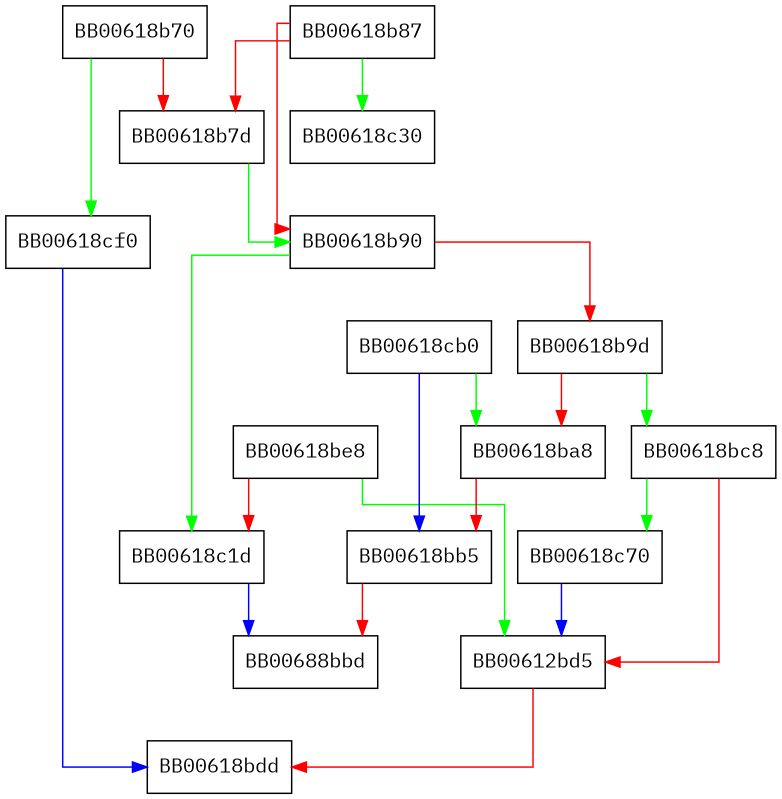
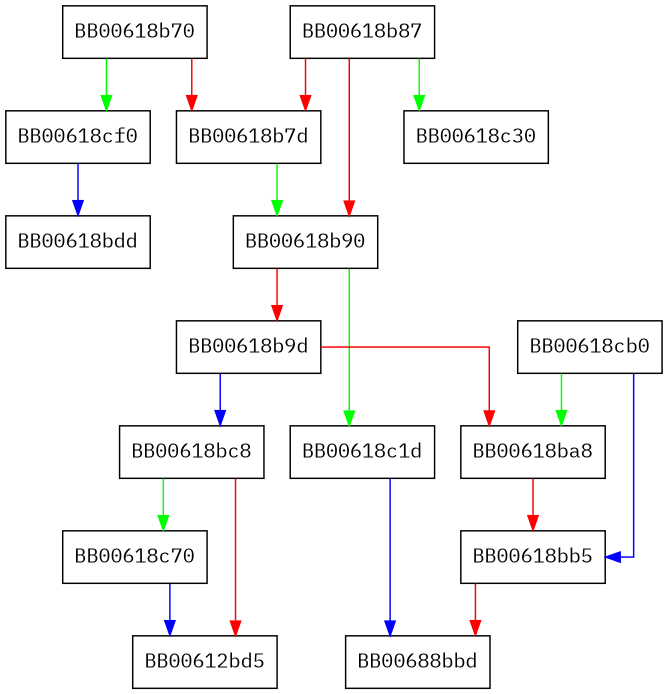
edge "BB00618b9d" -> "BB00618bc8": color green -> blue
node "BB00618be8": removed
edge "BB00612bd5" -> "BB00618bdd": removed
